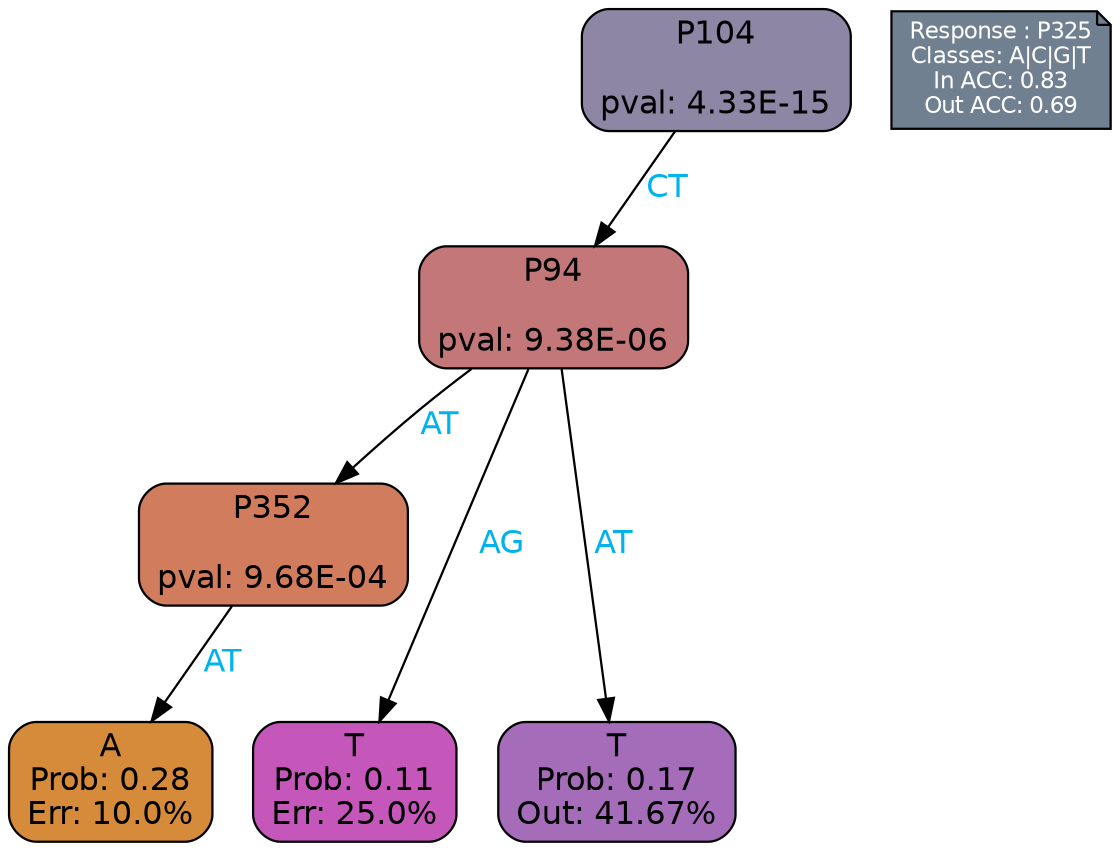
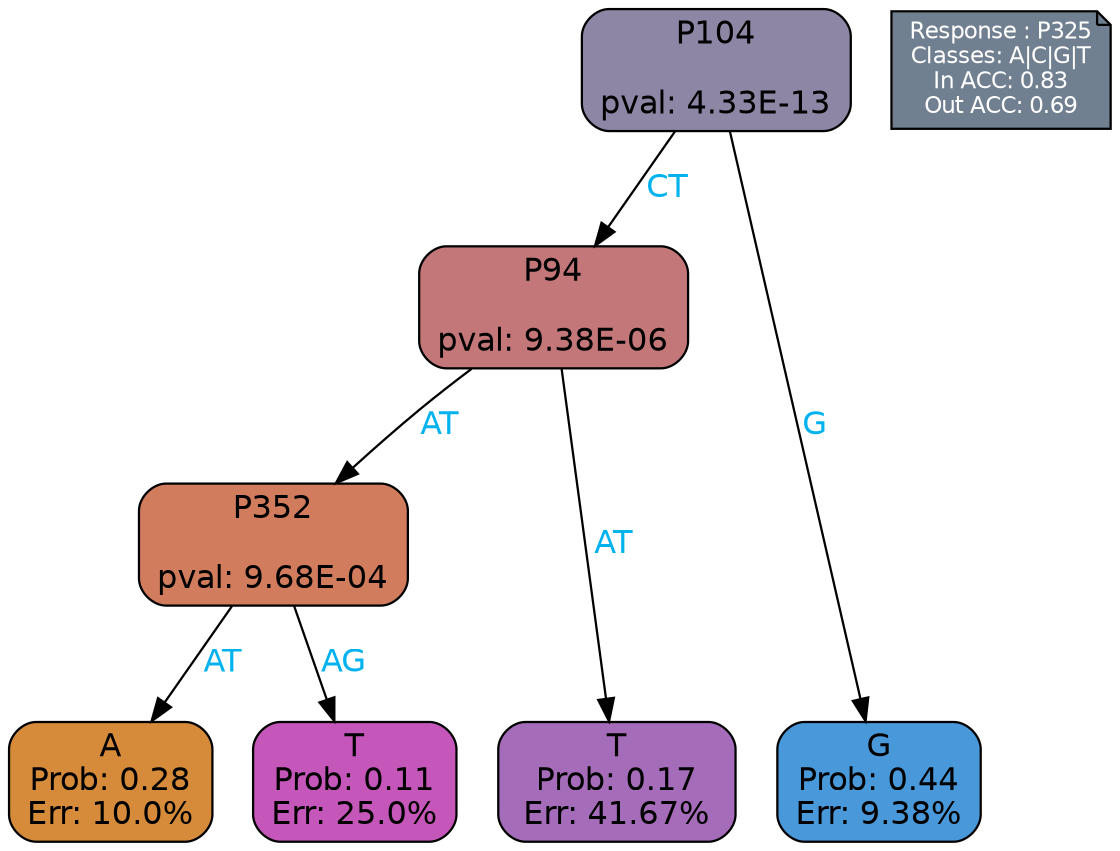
node "P104 pval: 4.33E-15": label "P104 pval: 4.33E-15" -> "P104 pval: 4.33E-13"
edge "P94 pval: 9.38E-06" -> "T Prob: 0.11 Err: 25.0%": now "P352 pval: 9.68E-04" -> "T Prob: 0.11 Err: 25.0%"
node "T Prob: 0.17 Out: 41.67%": label "T Prob: 0.17 Out: 41.67%" -> "T Prob: 0.17 Err: 41.67%"
node "G Prob: 0.44 Err: 9.38%": added
